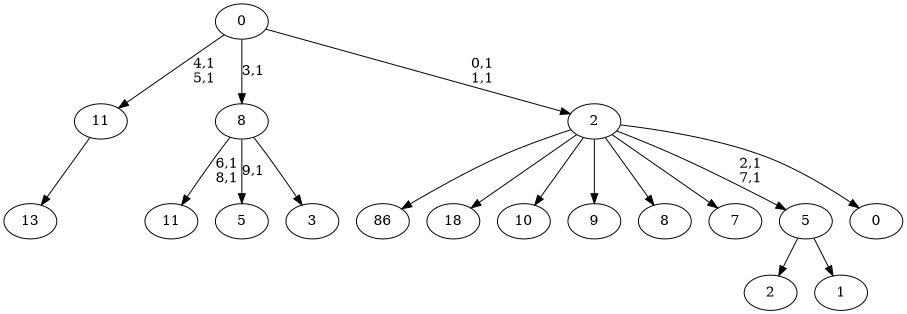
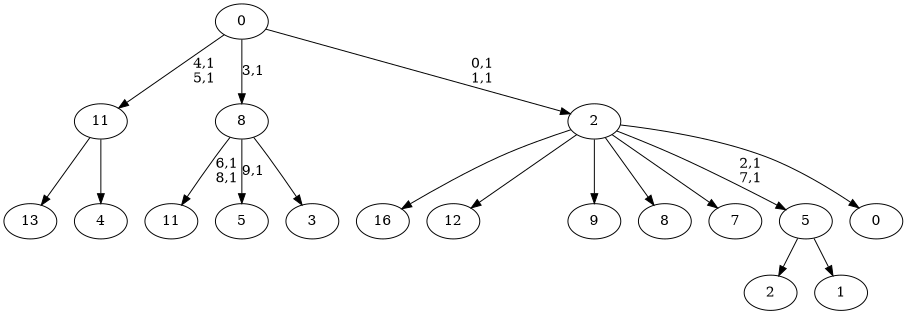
node "4": added
node "86": label "86" -> "16"
node "18": label "18" -> "12"
node "10": removed
